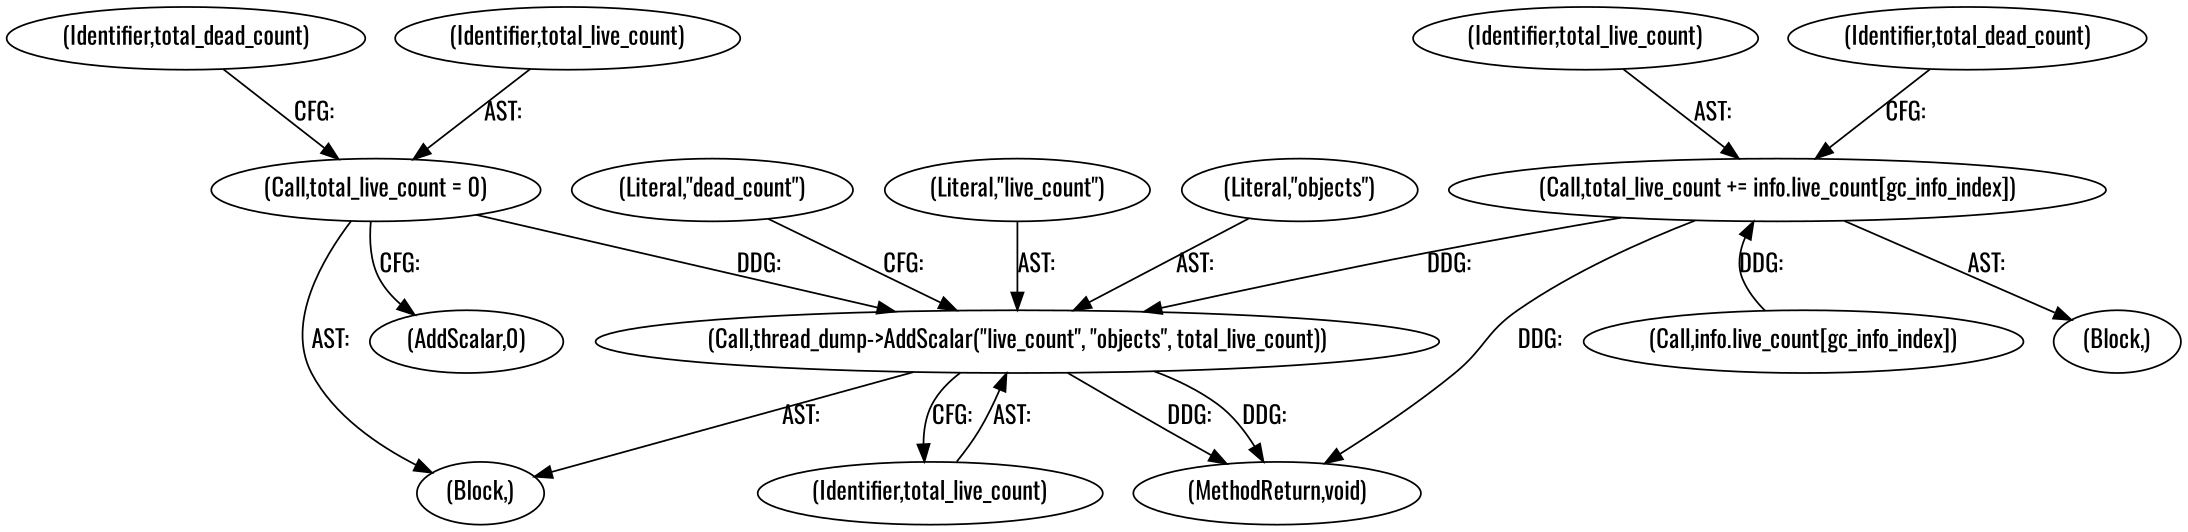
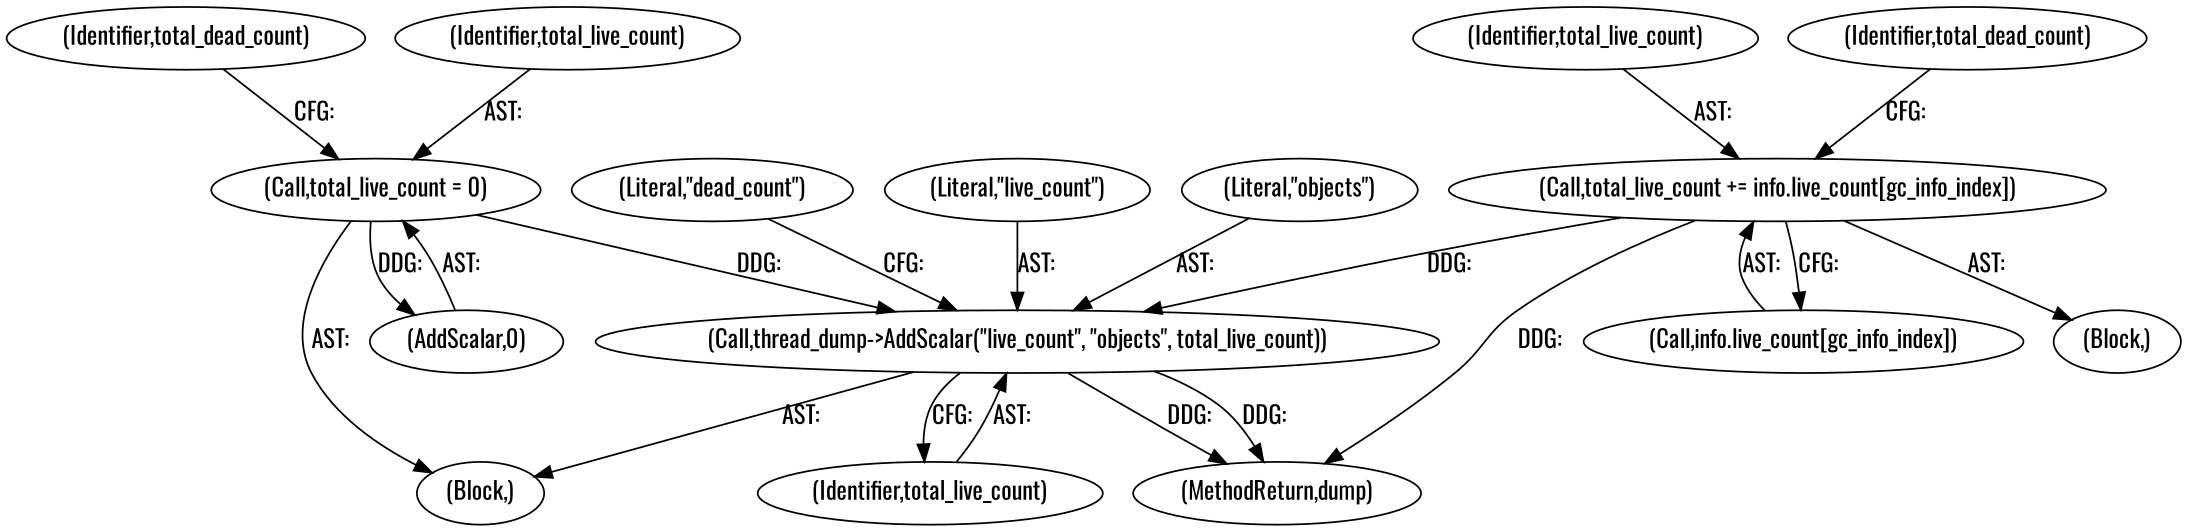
edge "(Call,total_live_count += info.live_count[gc_info_index])" -> "(Call,info.live_count[gc_info_index])": added, label "CFG:"
edge "(Call,total_live_count = 0)" -> "(AddScalar,0)": label "CFG: " -> "DDG: "
edge "(Call,info.live_count[gc_info_index])" -> "(Call,total_live_count += info.live_count[gc_info_index])": label "DDG: " -> "AST: "
edge "(AddScalar,0)" -> "(Call,total_live_count = 0)": added, label "AST:"
node "(MethodReturn,void)": label "(MethodReturn,void)" -> "(MethodReturn,dump)"
